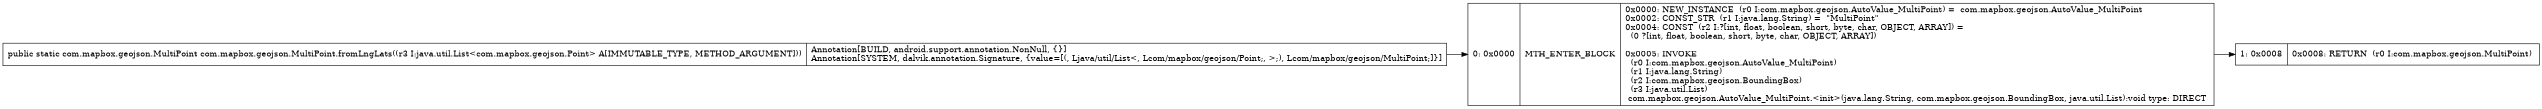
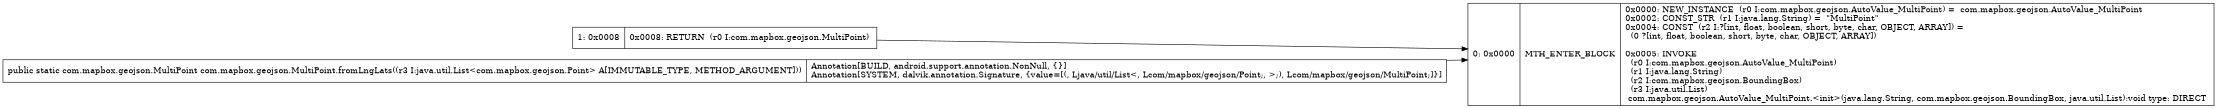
edge "0: 0x0000" -> "1: 0x0008": reversed
